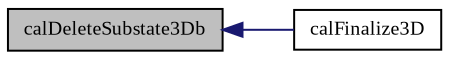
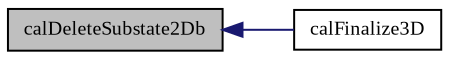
node "calDeleteSubstate3Db": label "calDeleteSubstate3Db" -> "calDeleteSubstate2Db"
